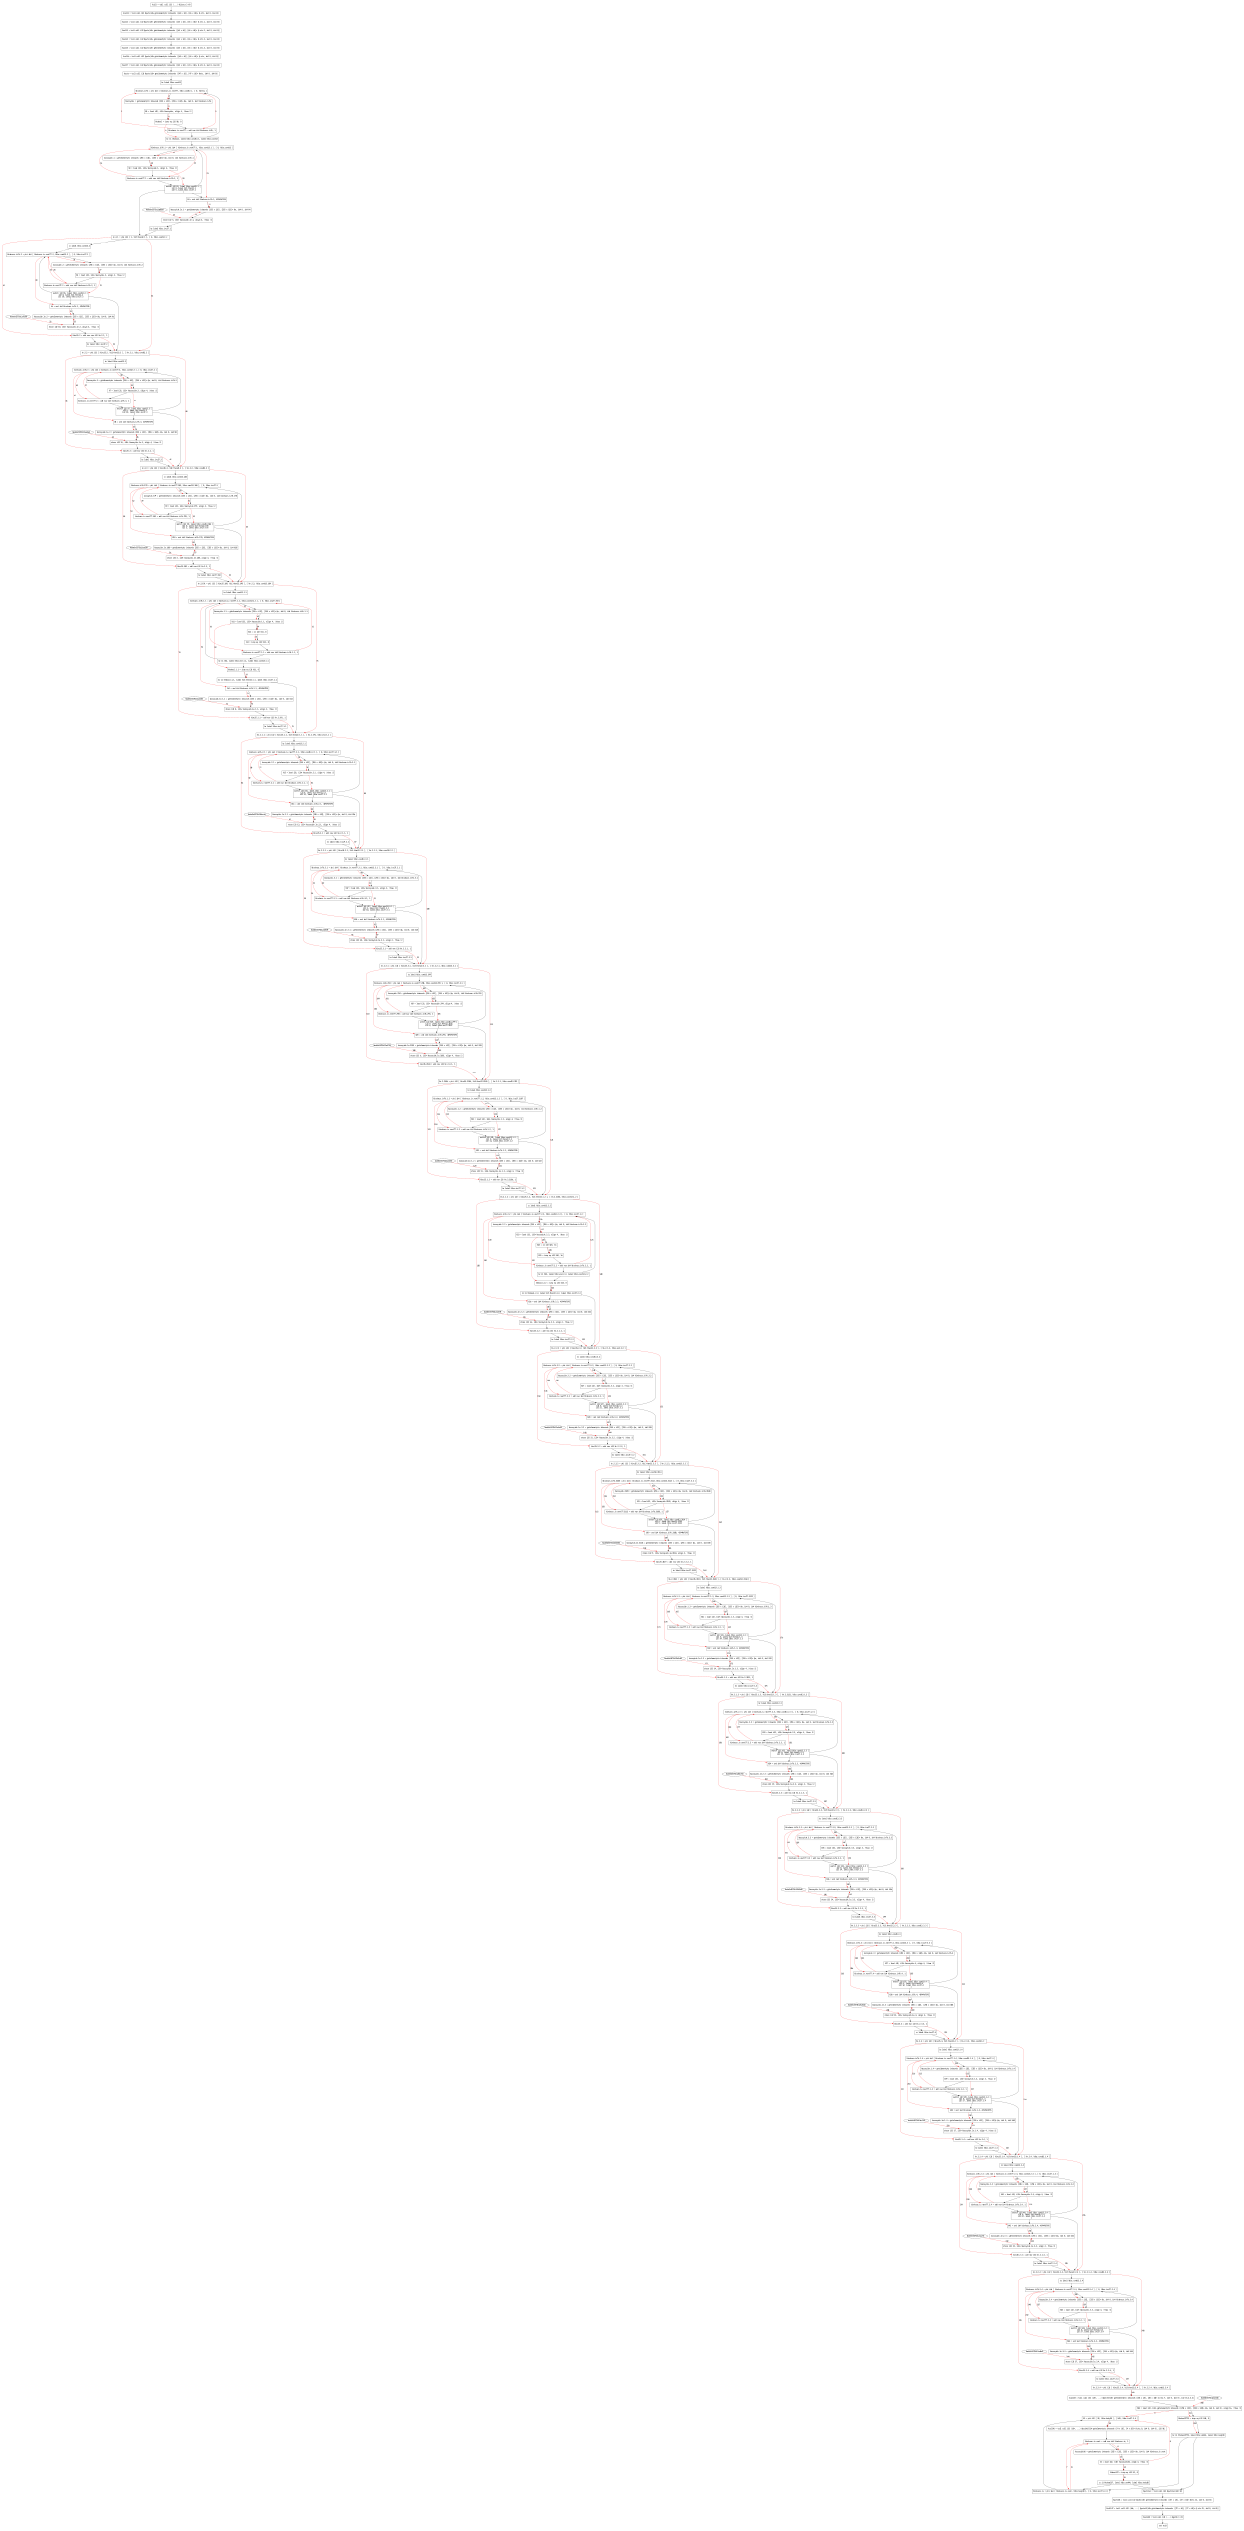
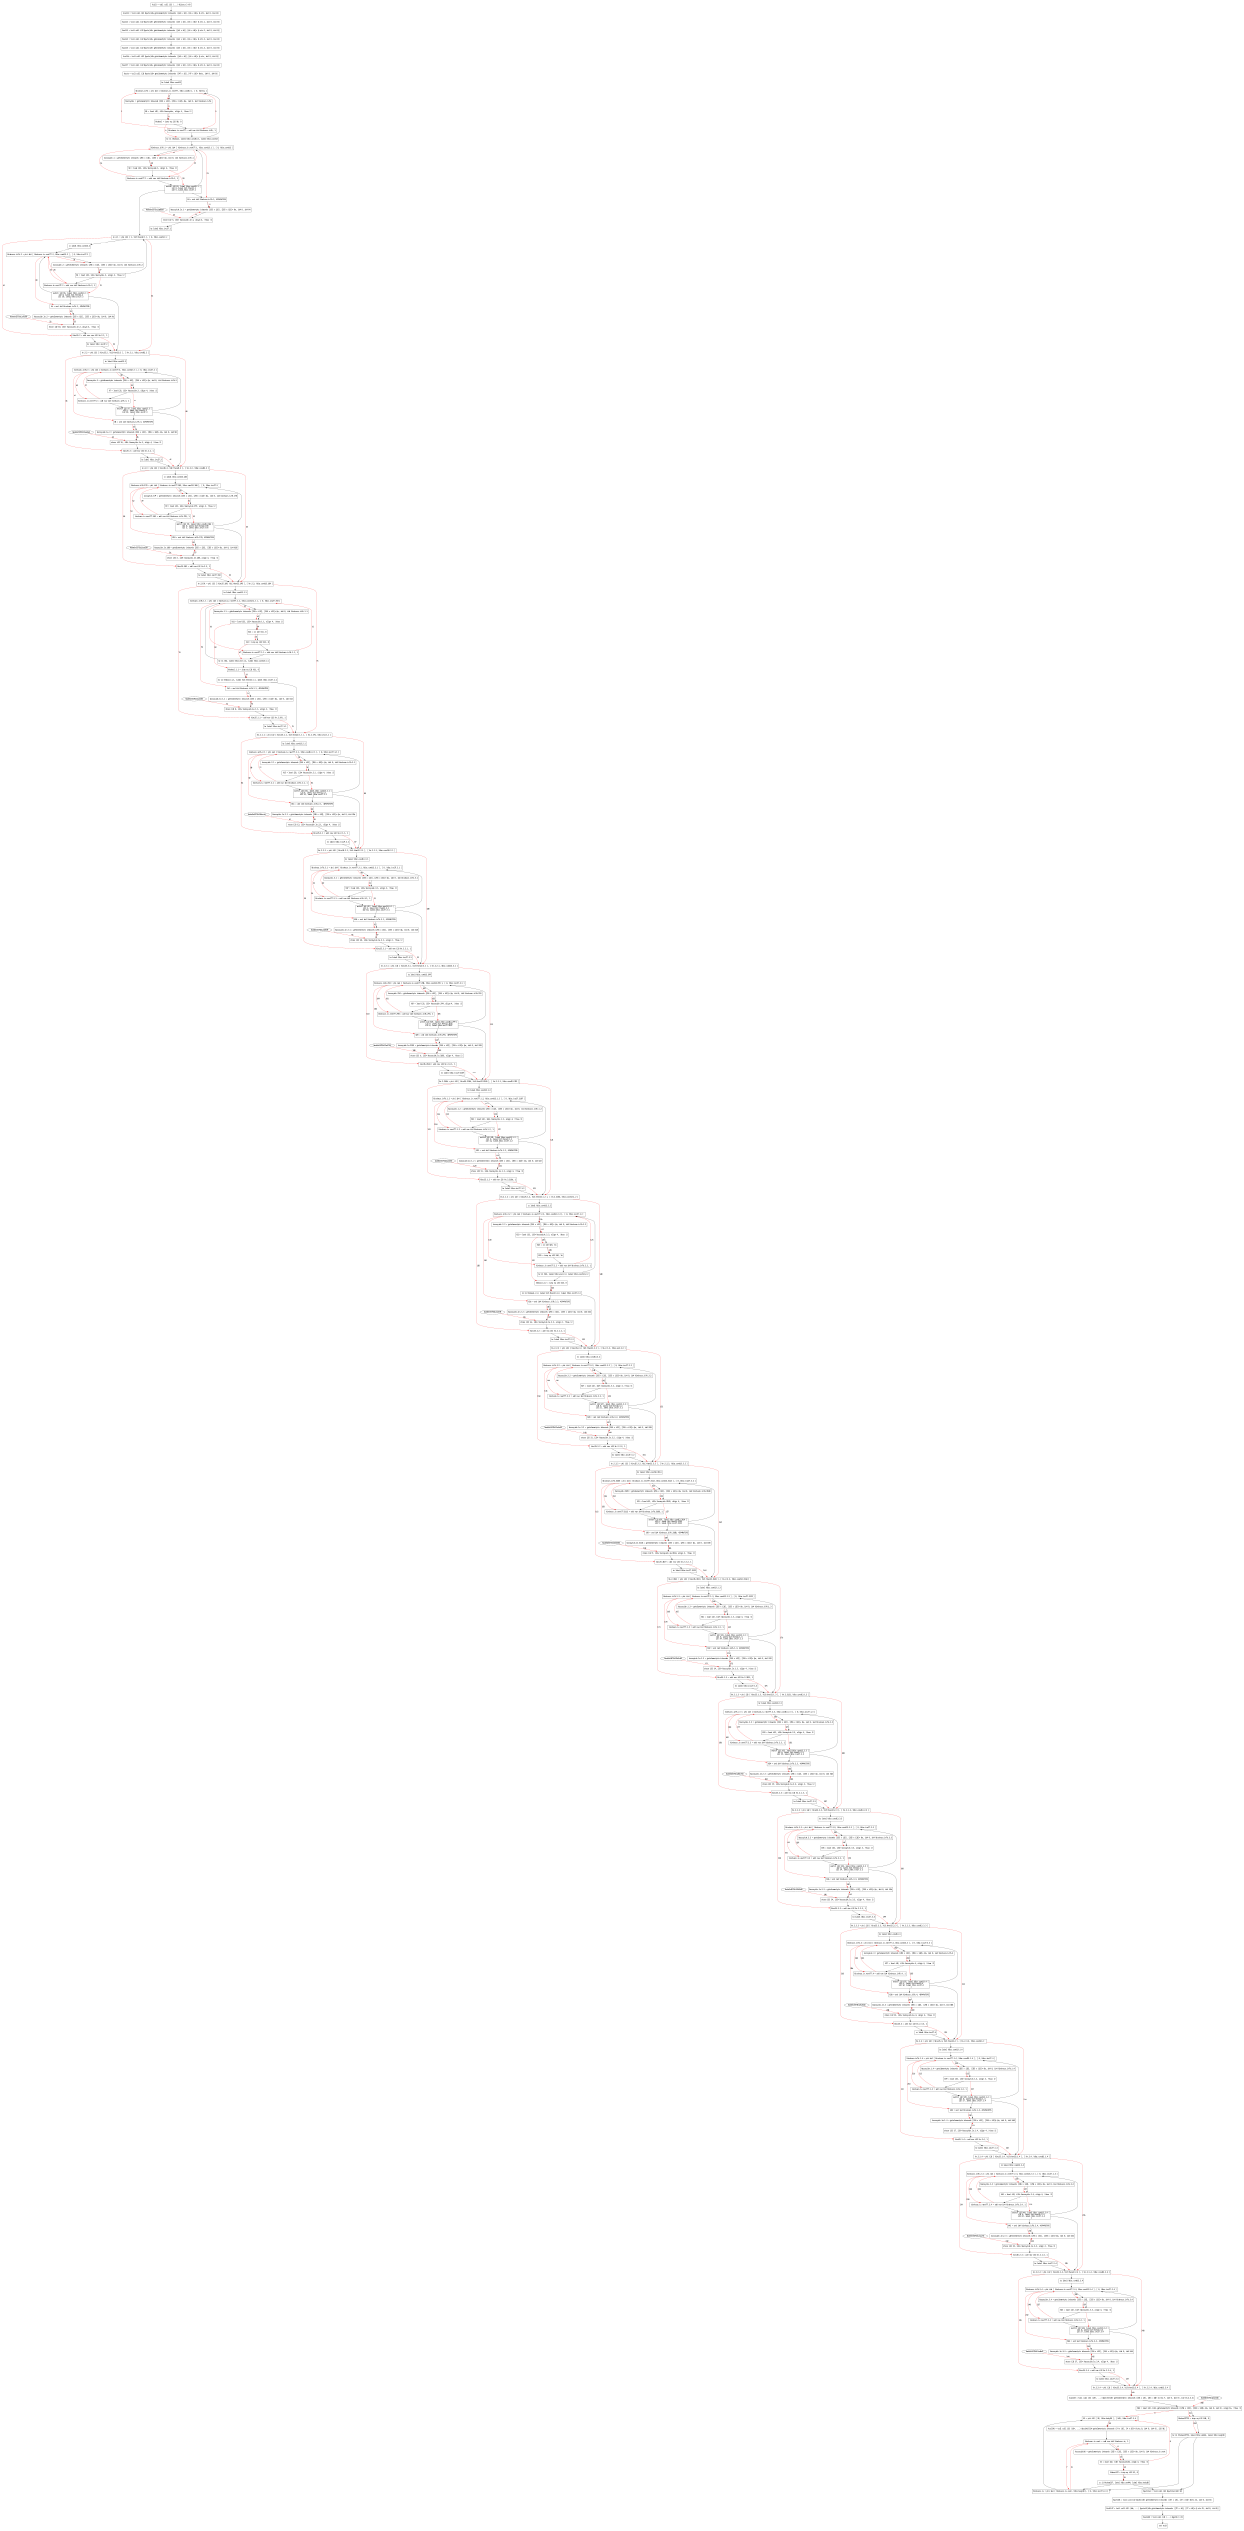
edge "br label %for.inc27.1" -> "%n.2.1 = phi i32 [ 1, %if.then22.1 ], [ 0, %for.cond13.1 ]": now "%5 = load i32, i32* %arrayidx.2, align 4, !tbaa !2" -> "%n.2.1 = phi i32 [ 1, %if.then22.1 ], [ 0, %for.cond13.1 ]"
edge "%13 = icmp eq i32 %12, 8" -> "br i1 %13, label %for.end.1.1, label %for.cond13.1.1": added, label "67"
node "br label %for.inc27.2107": added
node "Node0x5575b12ac150": removed
